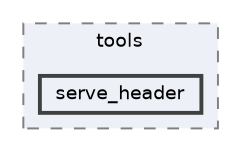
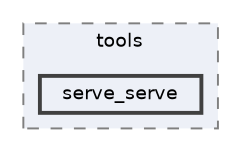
node "serve_header": label "serve_header" -> "serve_serve"
